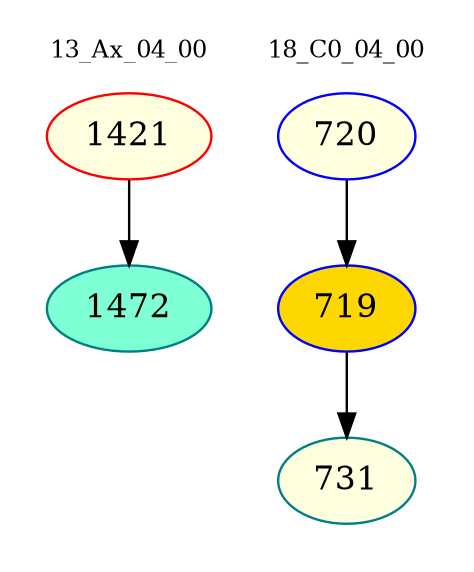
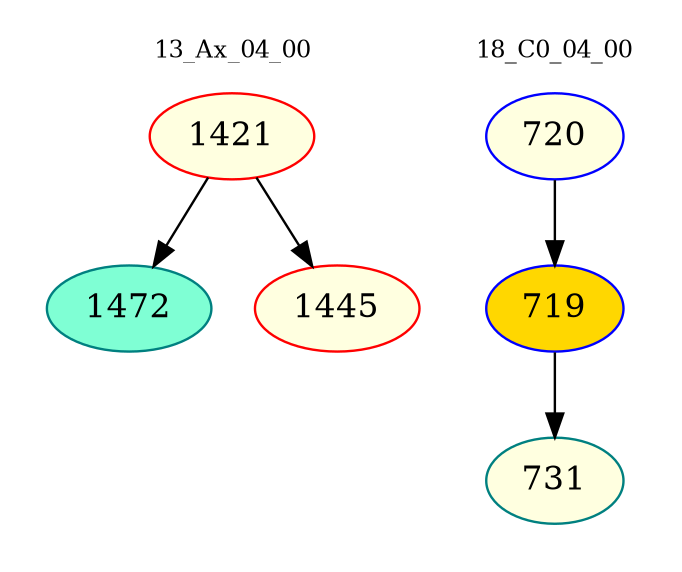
node "1445": added
